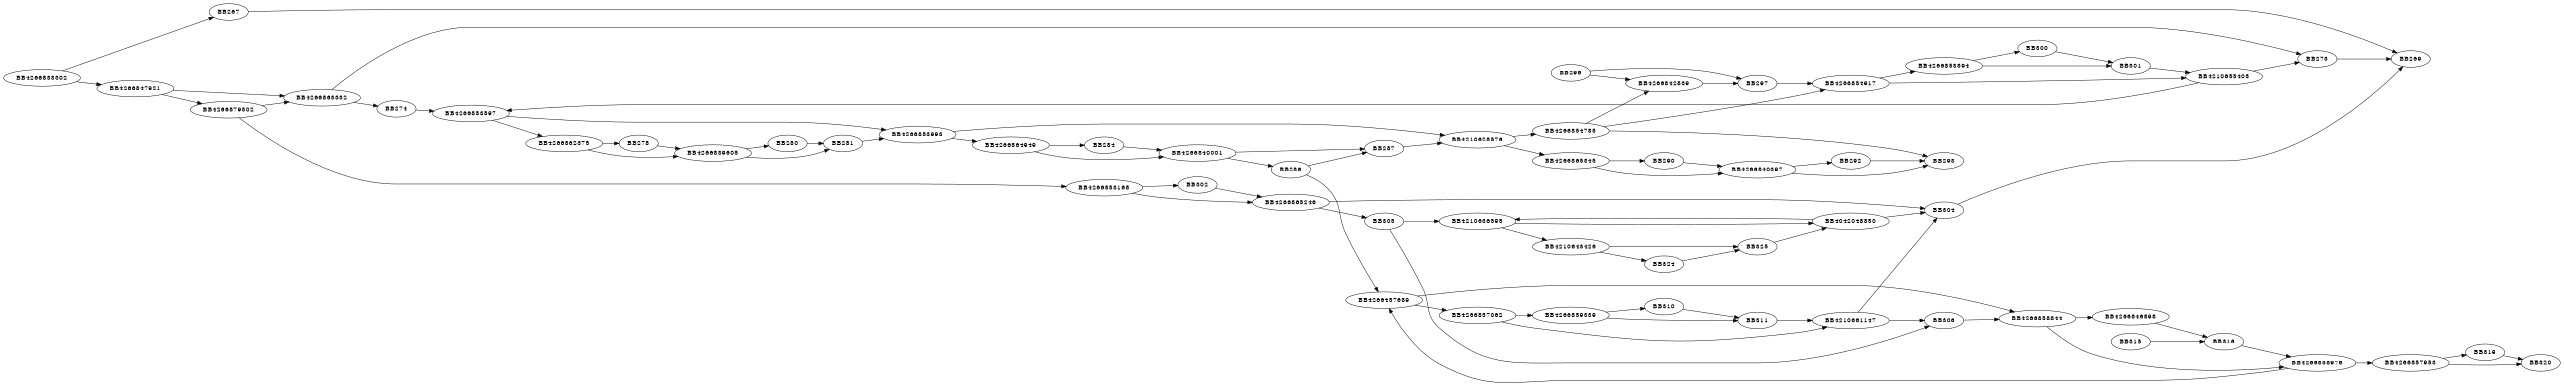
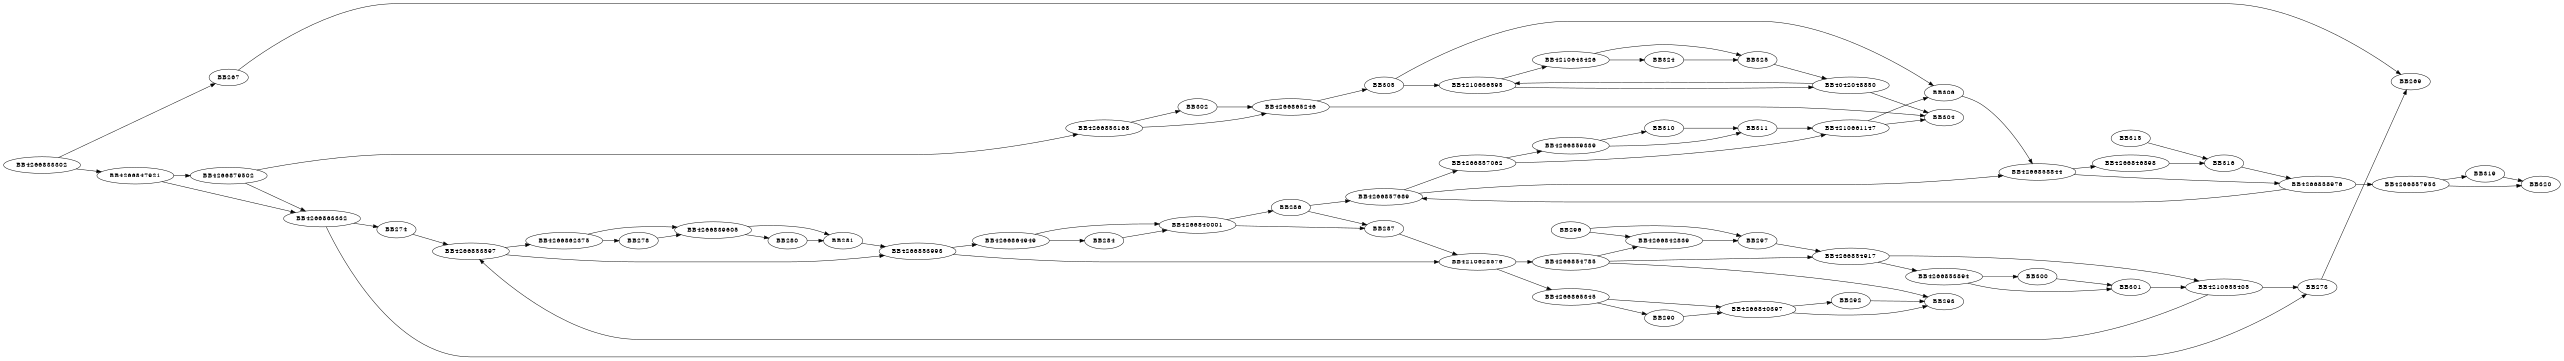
edge "BB304" -> "BB269": removed
node "BB4266457689": label "BB4266457689" -> "BB4266857689"
